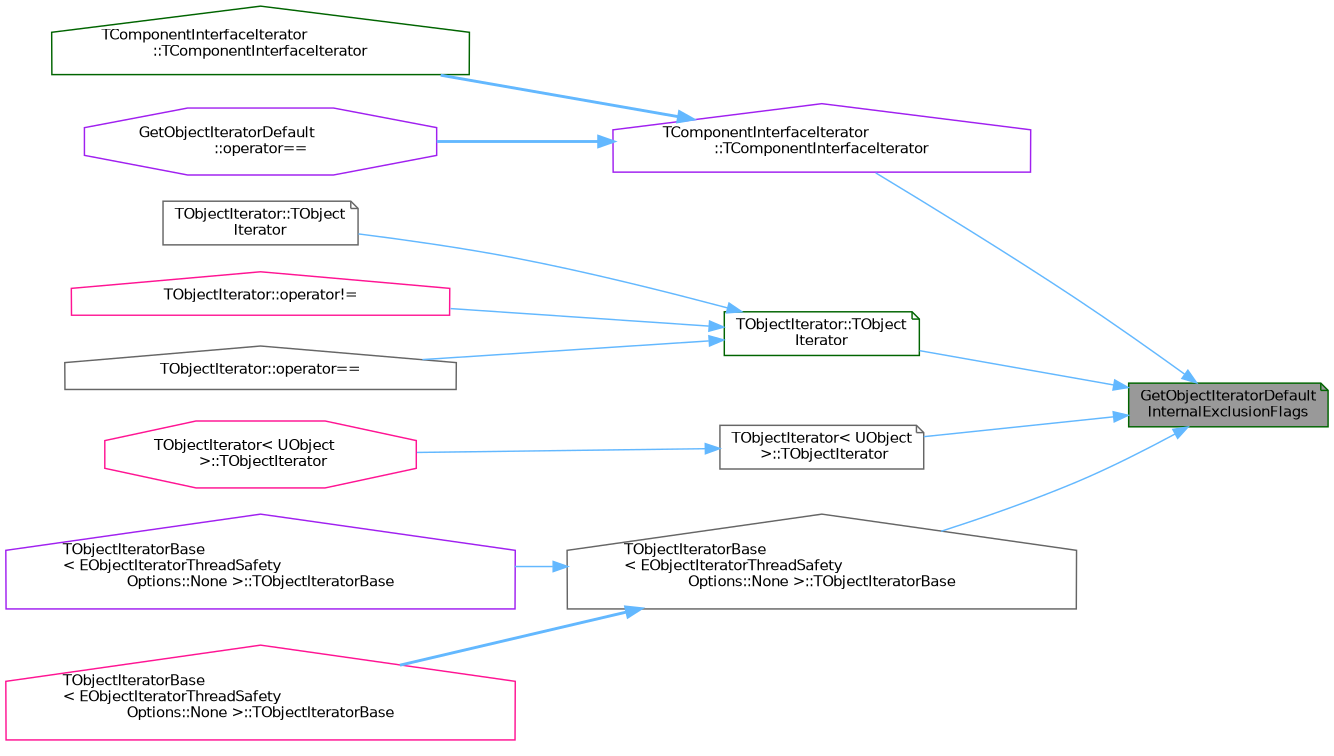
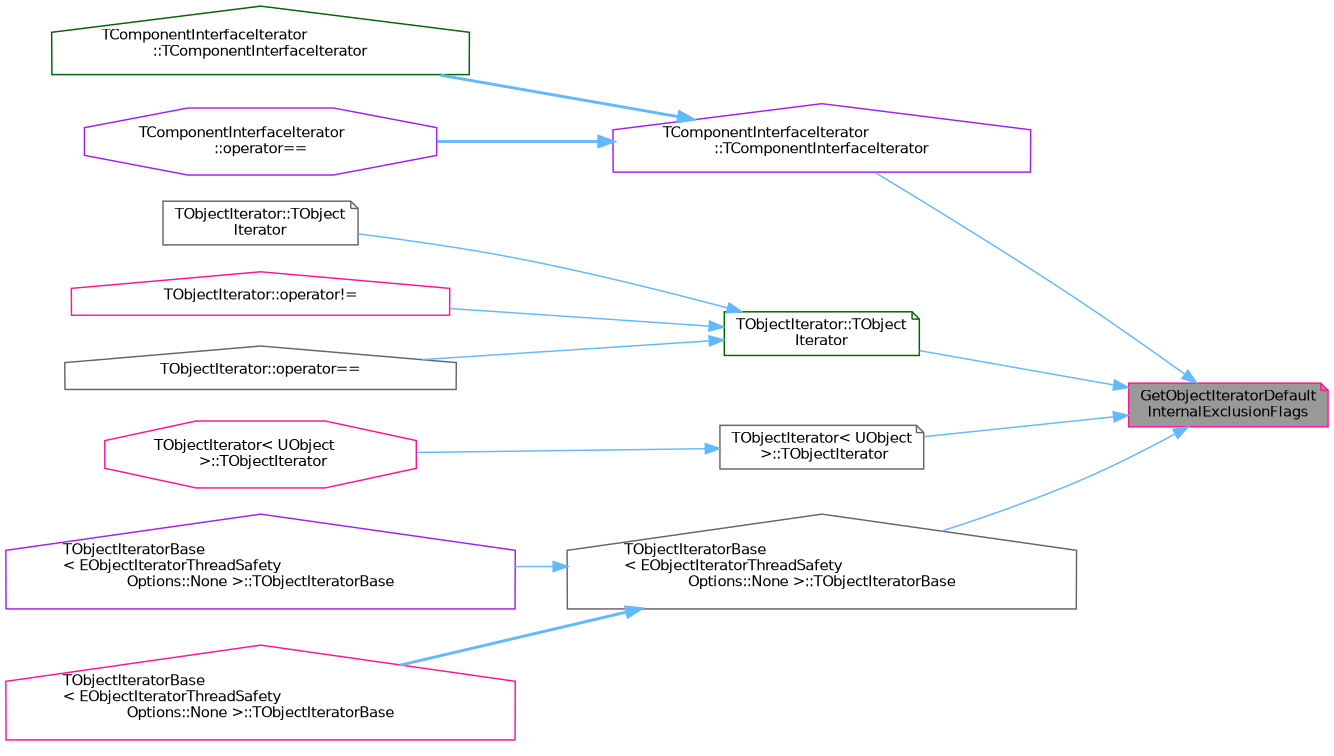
node "GetObjectIteratorDefault ::operator==": label "GetObjectIteratorDefault ::operator==" -> "TComponentInterfaceIterator ::operator=="
node "GetObjectIteratorDefault InternalExclusionFlags": color darkgreen -> deeppink
